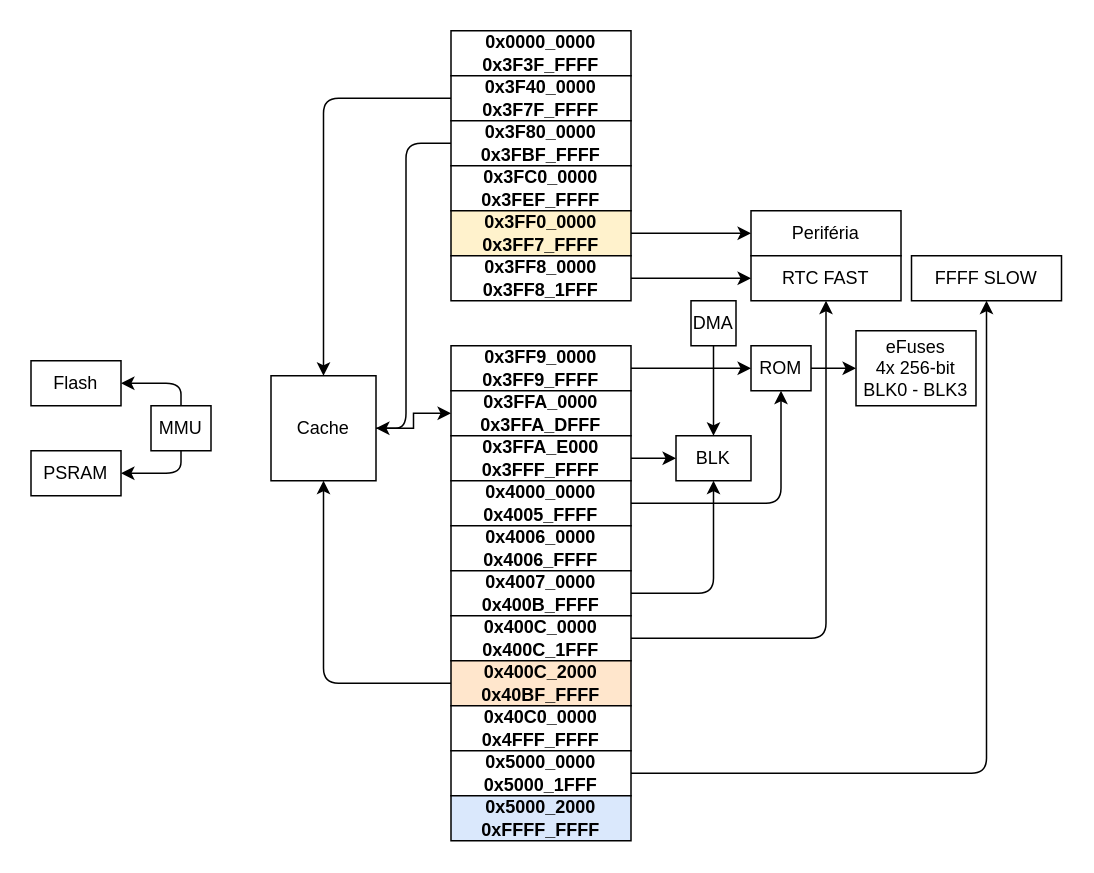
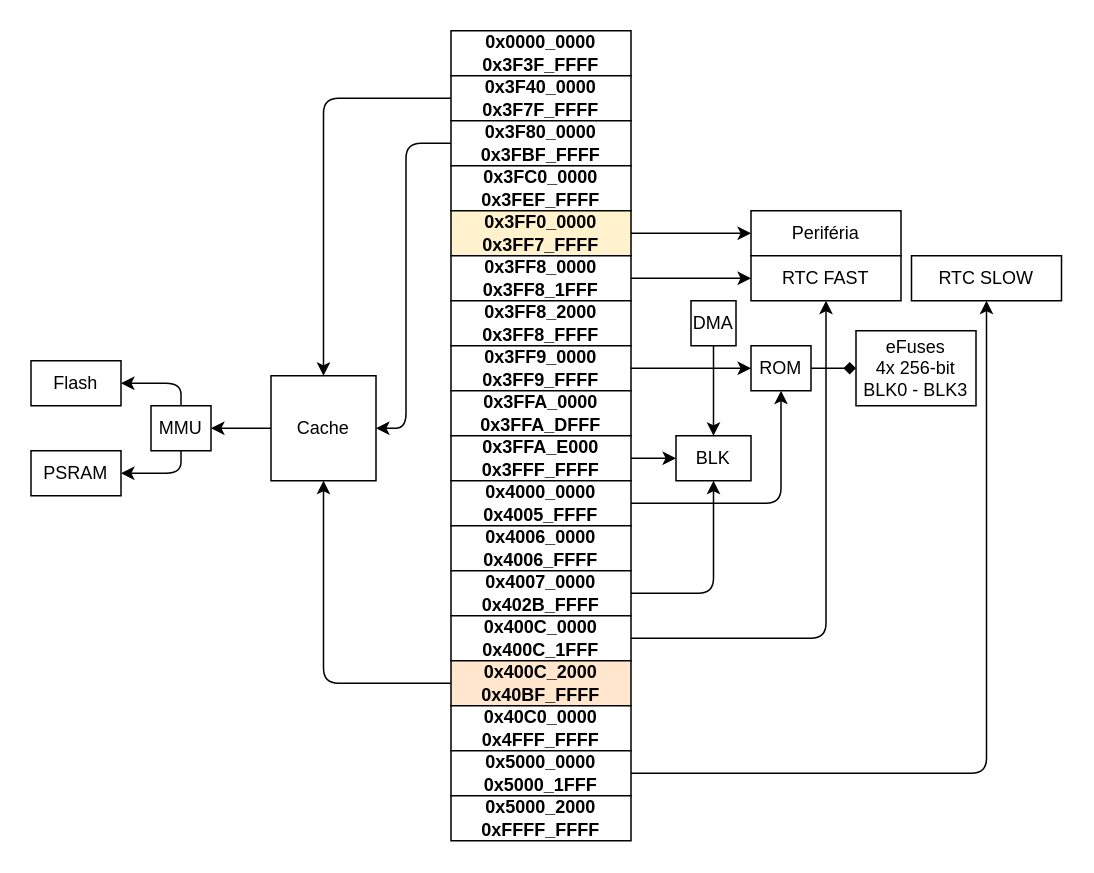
node "FFFF SLOW": label "FFFF SLOW" -> "RTC SLOW"
node "0x3FF8_2000 0x3FF8_FFFF": added
edge "ROM" -> "eFuses 4x 256-bit BLK0 - BLK3": arrowhead classic -> diamond
edge "Cache" -> "0x3FFA_0000 0x3FFA_DFFF": now "Cache" -> "MMU"
node "0x4007_0000 0x400B_FFFF": label "0x4007_0000 0x400B_FFFF" -> "0x4007_0000 0x402B_FFFF"
node "0x5000_2000 0xFFFF_FFFF": fillcolor #dae8fc -> #ffffff
